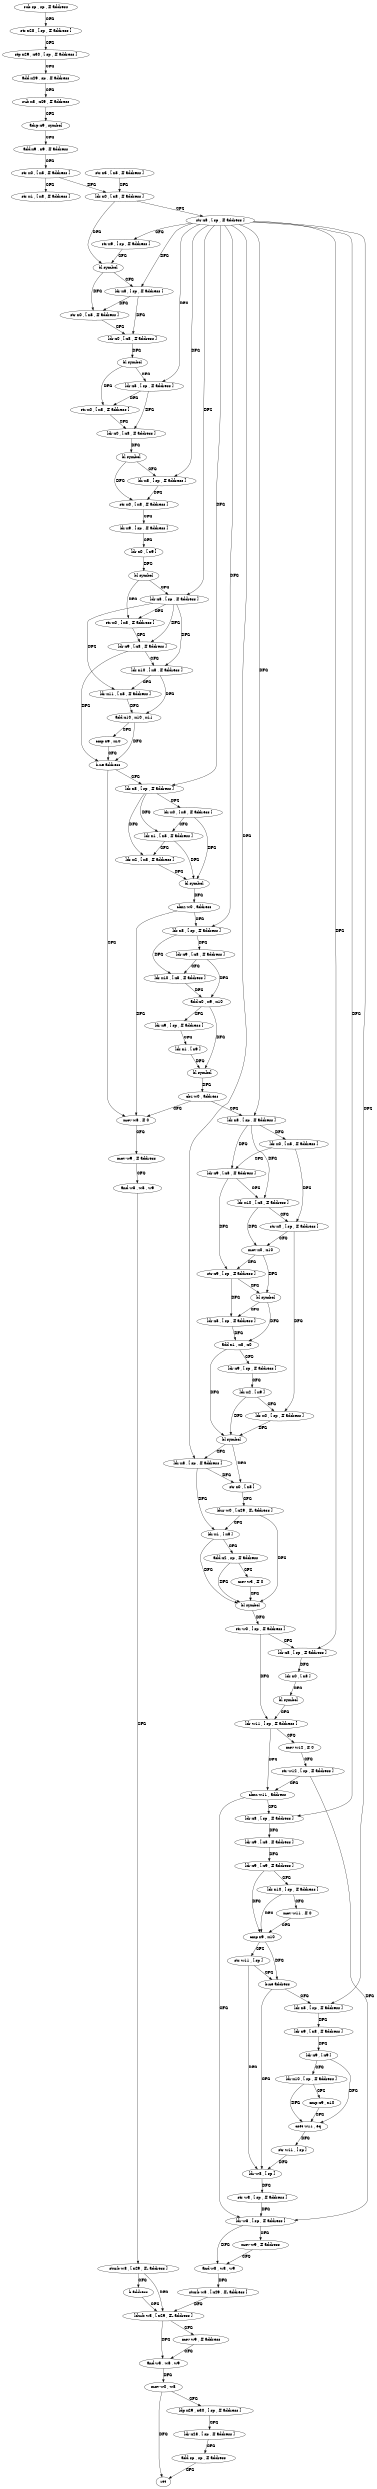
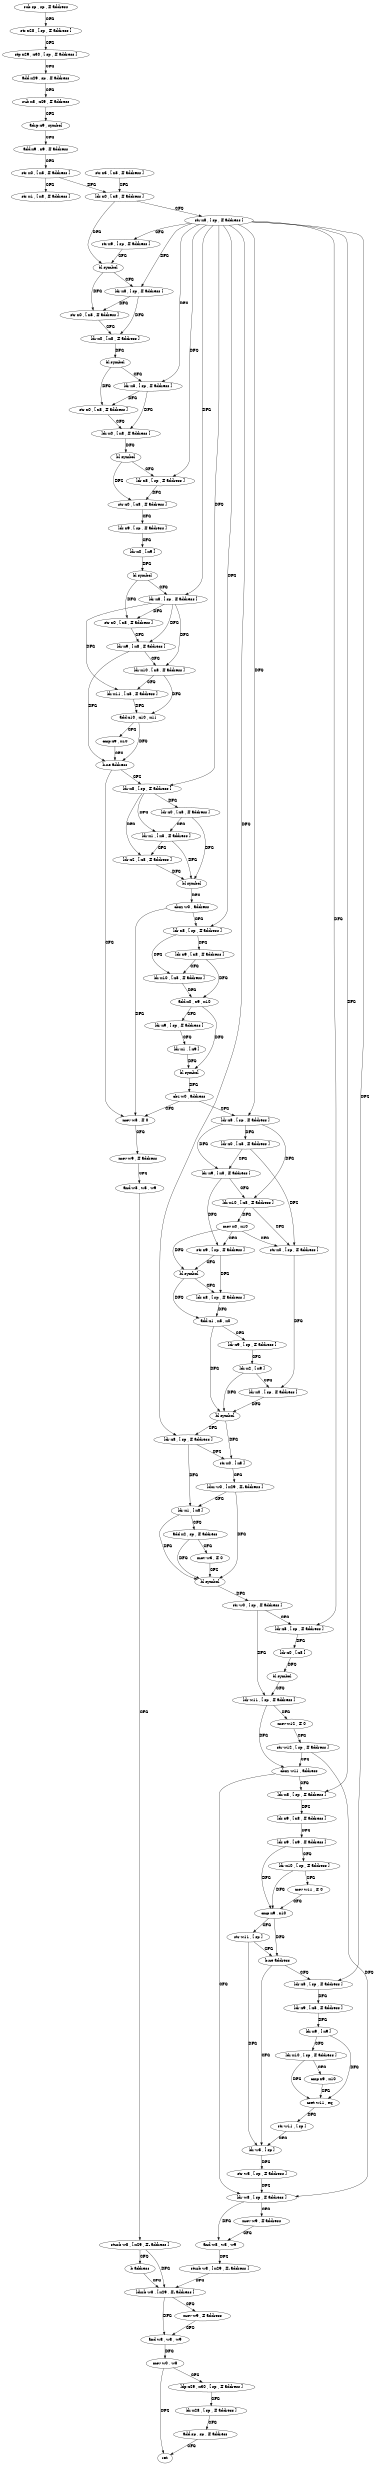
edge "str x0 , [ sp , # address ]" -> "mov x0 , x10": reversed
